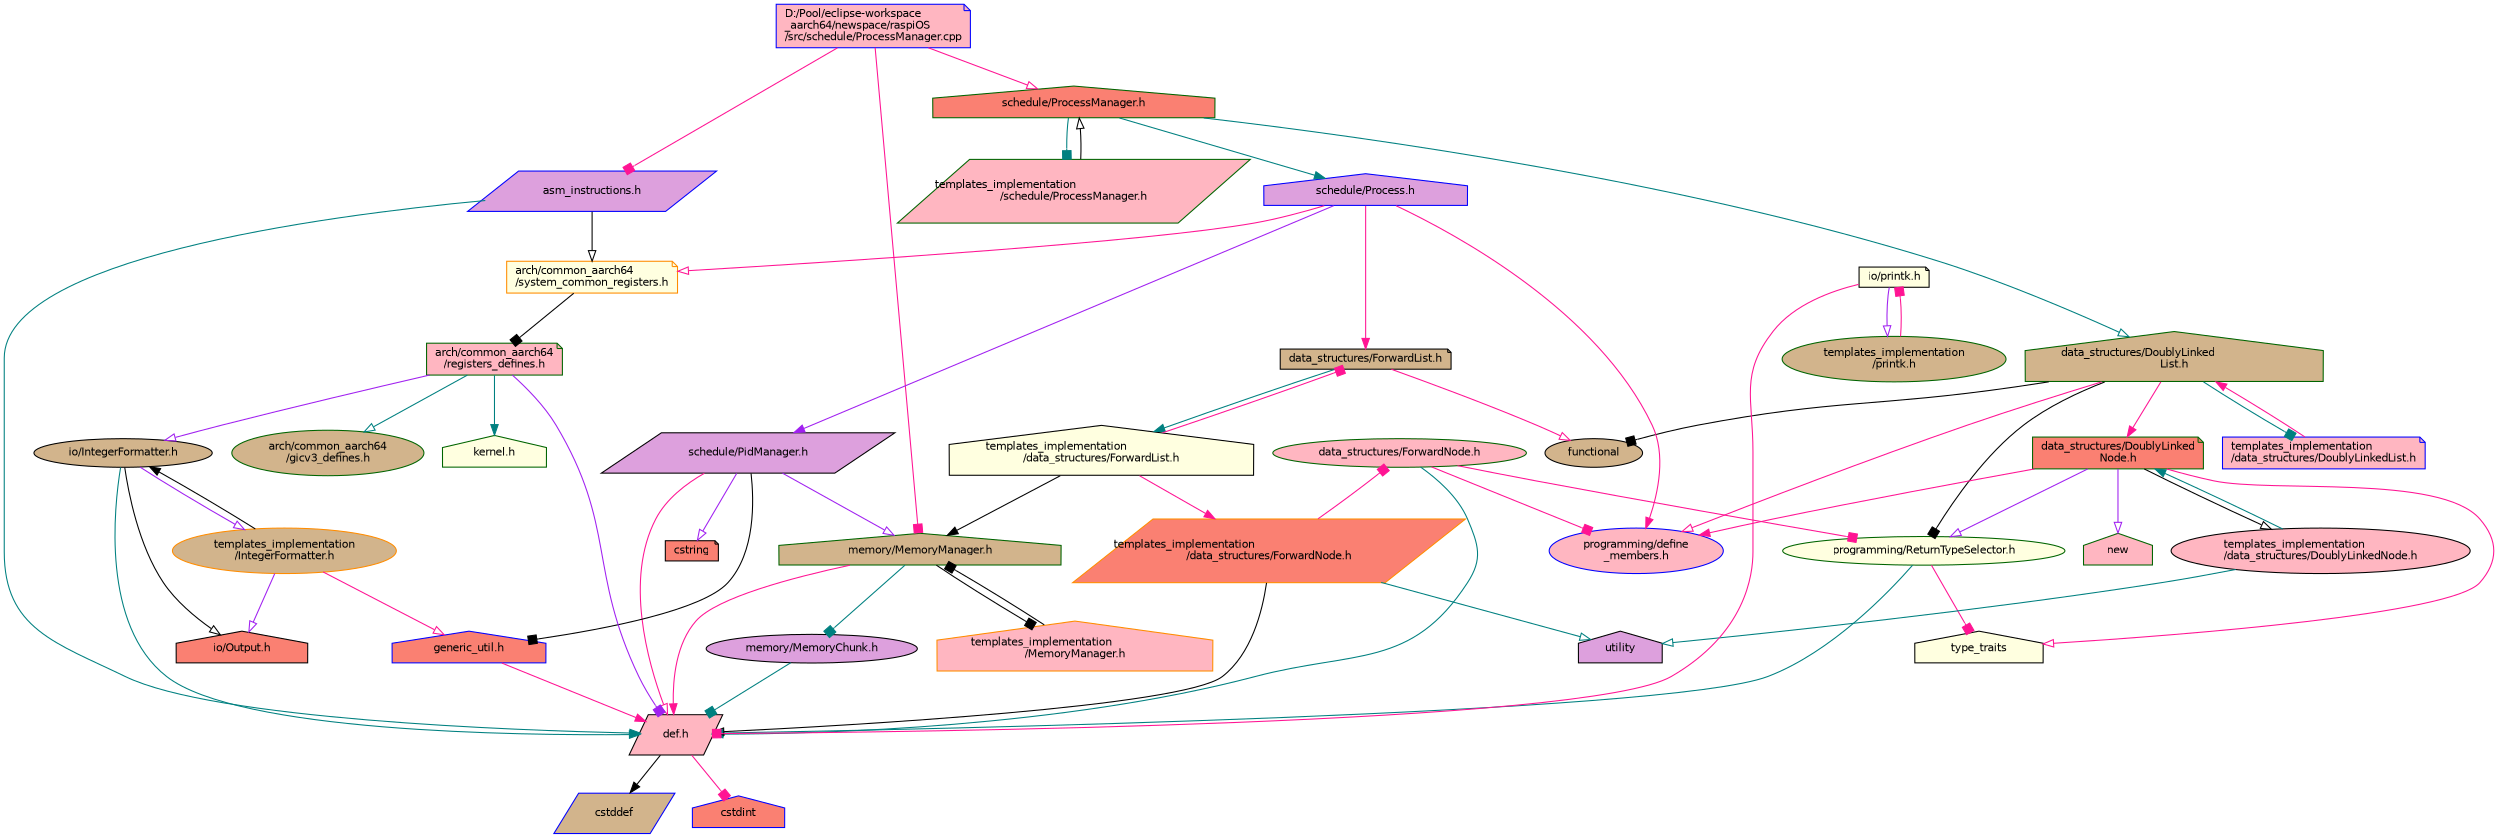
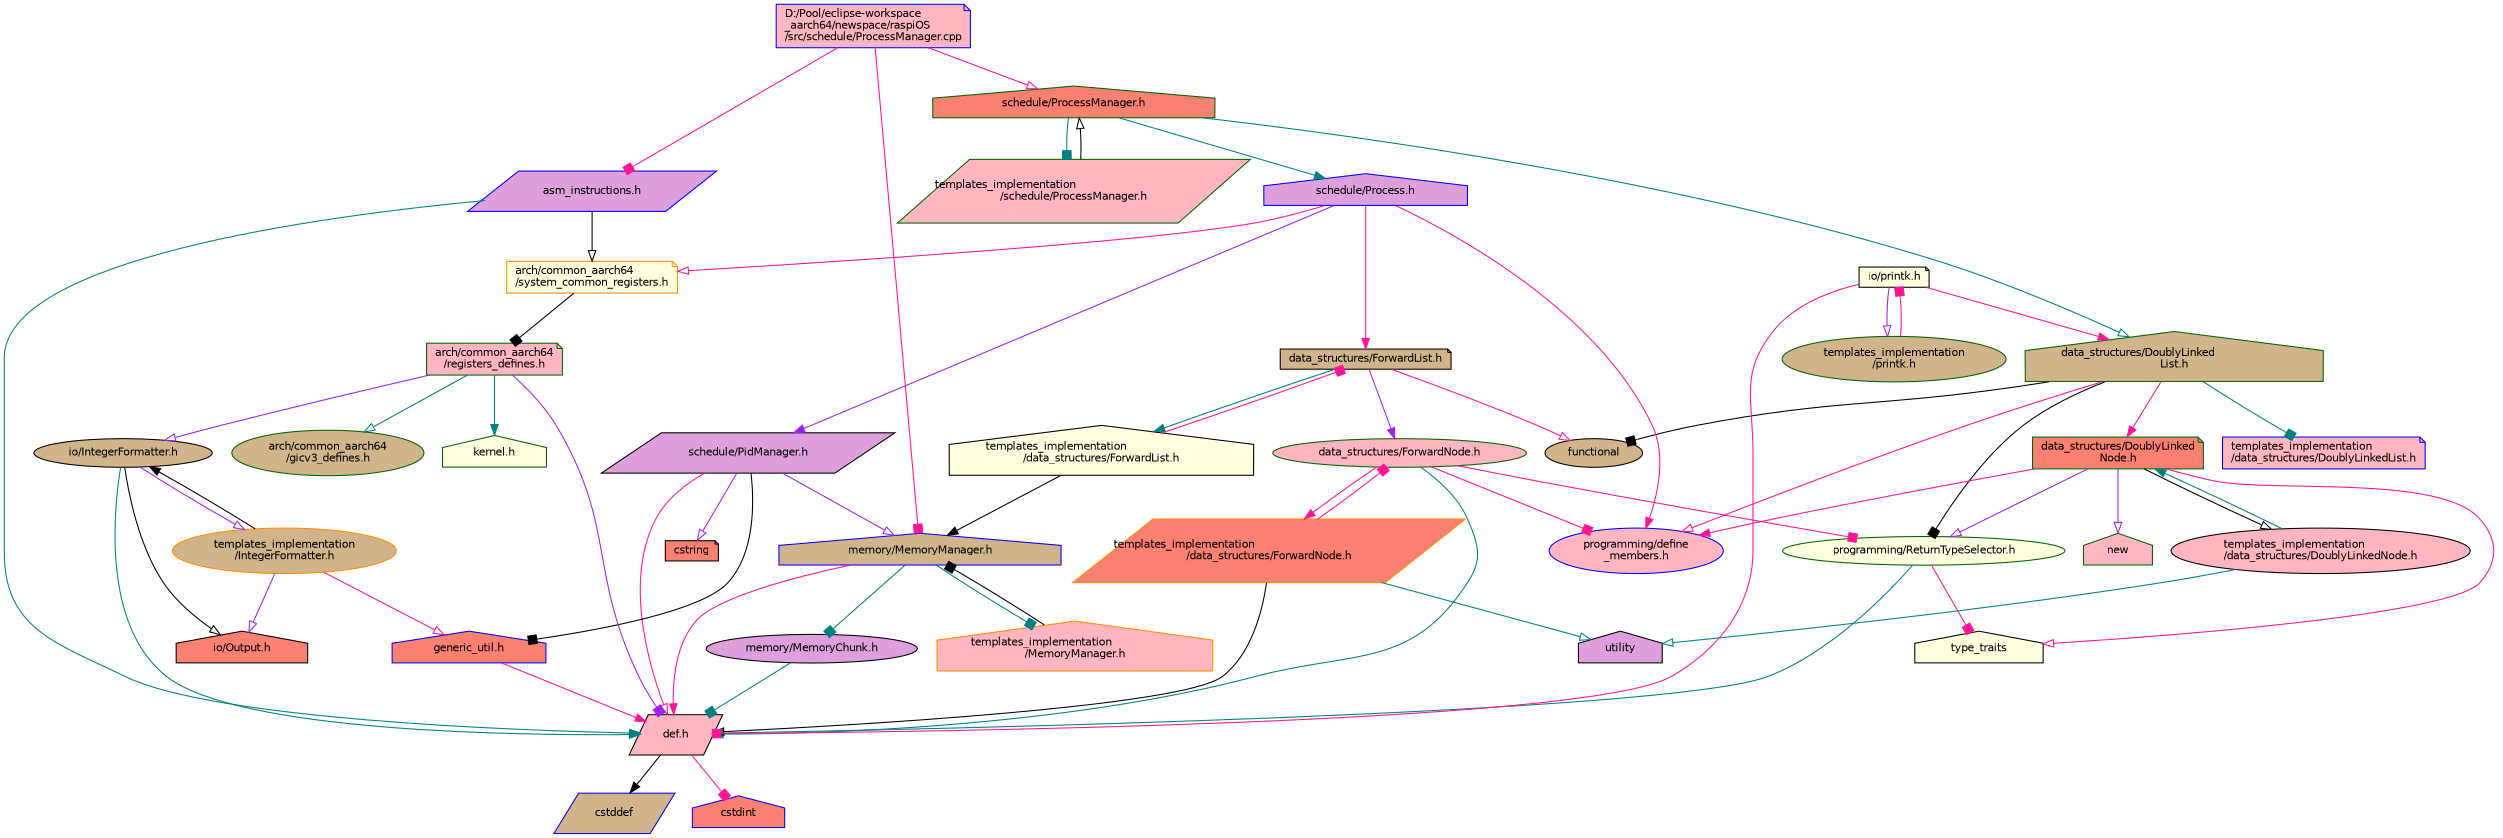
edge "data_structures/ForwardList.h" -> "data_structures/ForwardNode.h": added
edge "templates_implementation /data_structures/DoublyLinkedList.h" -> "data_structures/DoublyLinked List.h": now "io/printk.h" -> "data_structures/DoublyLinked List.h"
edge "templates_implementation /data_structures/ForwardList.h" -> "templates_implementation /data_structures/ForwardNode.h": now "data_structures/ForwardNode.h" -> "templates_implementation /data_structures/ForwardNode.h"
node "memory/MemoryManager.h": color darkgreen -> blue
edge "memory/MemoryManager.h" -> "templates_implementation /MemoryManager.h": color black -> teal
